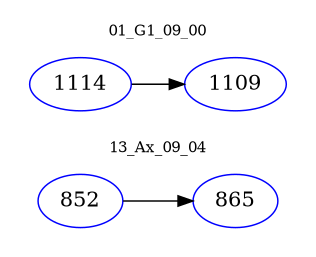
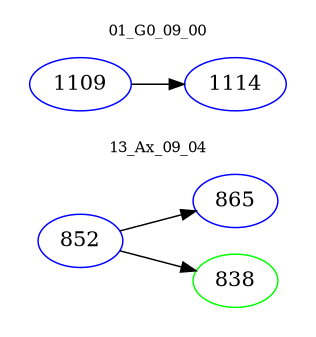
cluster "01_G1_09_00": label "01_G1_09_00" -> "01_G0_09_00"
edge "1114" -> "1109": reversed
node "838": added
